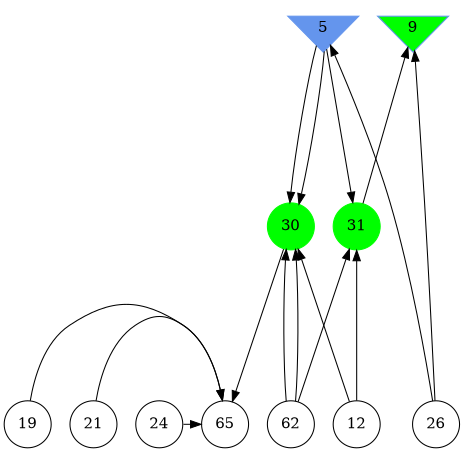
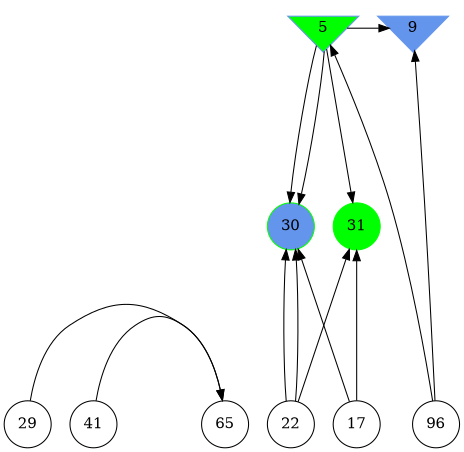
node "5": fillcolor cornflowerblue -> green
node "9": fillcolor green -> cornflowerblue
edge "31" -> "9": now "5" -> "9"
node "30": fillcolor green -> cornflowerblue
edge "30" -> "65": removed
node "19": label "19" -> "29"
node "21": label "21" -> "41"
node "24": removed
node "62": label "62" -> "22"
node "12": label "12" -> "17"
node "26": label "26" -> "96"
